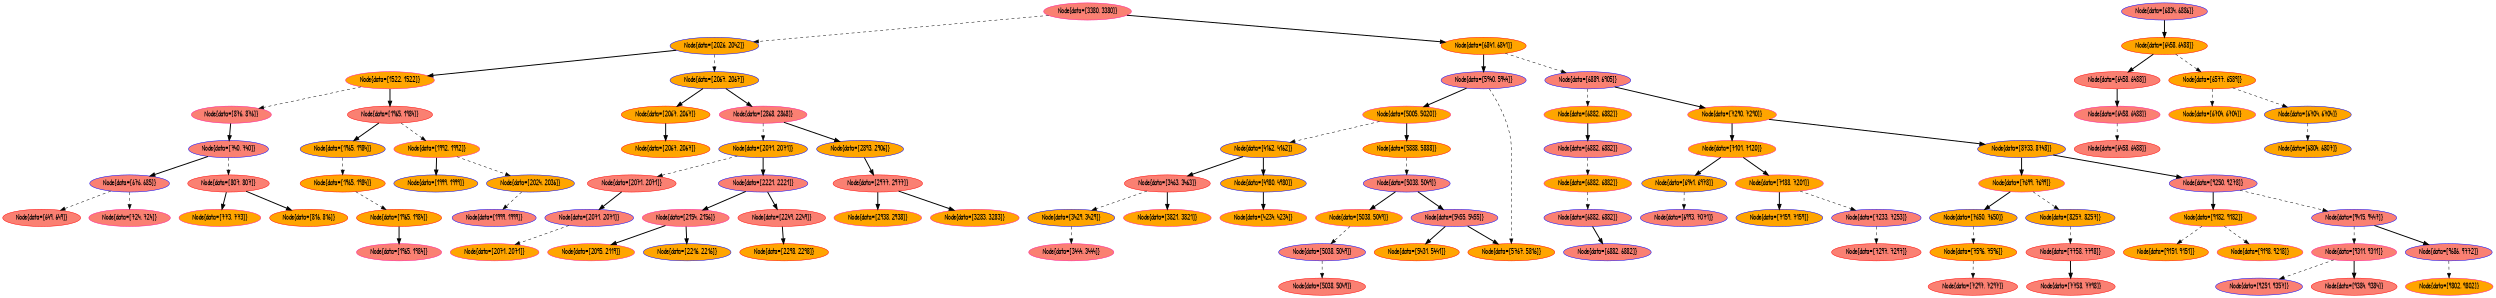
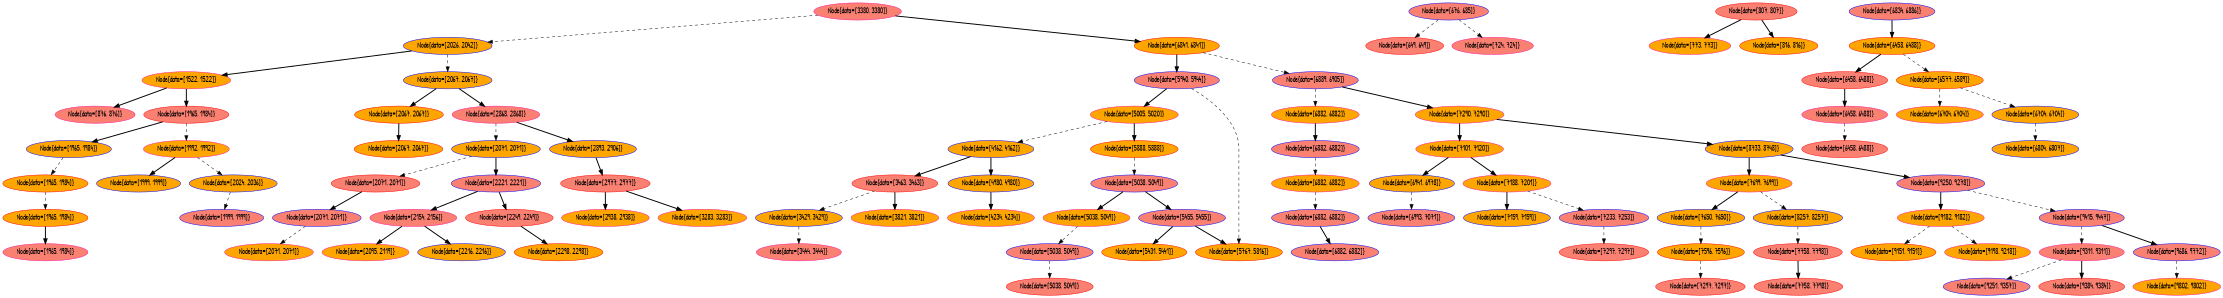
edge "Node{data=[1522, 1522]}" -> "Node{data=[876, 876]}": style dashed -> bold
node "Node{data=[740, 740]}": removed
